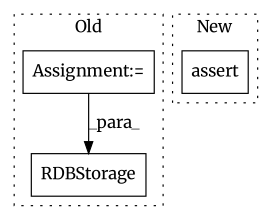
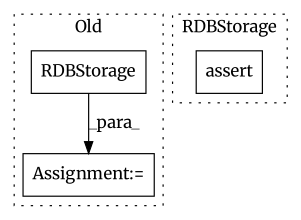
cluster "New": label "New" -> "RDBStorage"
edge "Assignment:=" -> "RDBStorage": reversed
